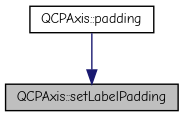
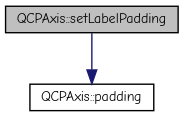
edge "QCPAxis::padding" -> "QCPAxis::setLabelPadding": reversed
